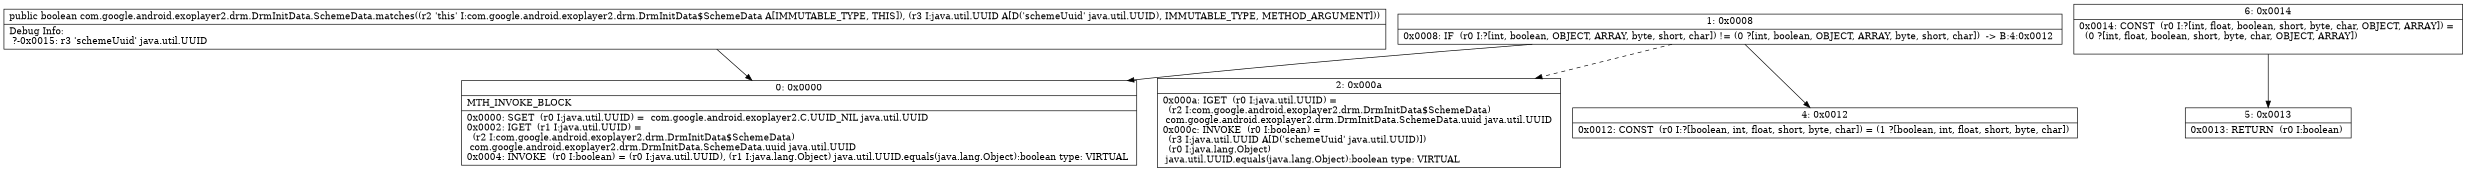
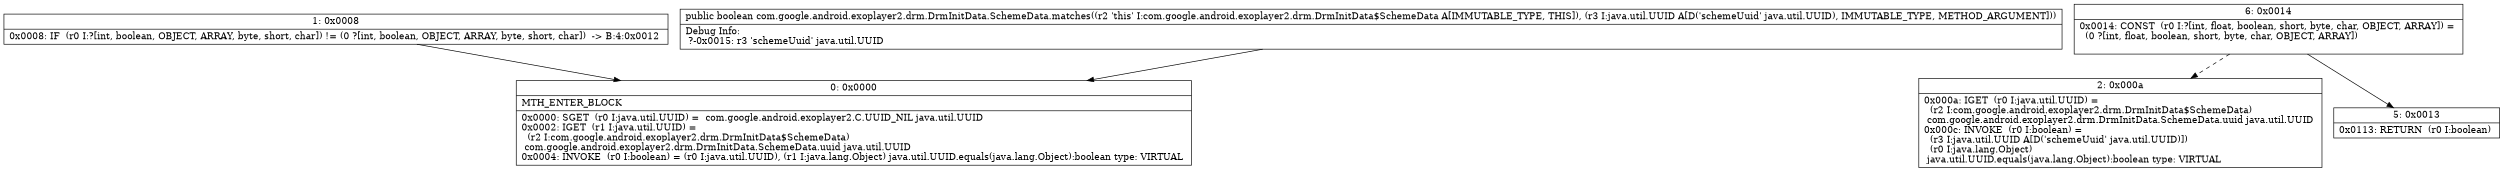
edge "1: 0x0008" -> "2: 0x000a": now "6: 0x0014" -> "2: 0x000a"
node "0: 0x0000": text "MTH_INVOKE_BLOCK" -> "MTH_ENTER_BLOCK"
node "4: 0x0012": removed
node "5: 0x0013": text "0x0013: RETURN  (r0 I:boolean)" -> "0x0113: RETURN  (r0 I:boolean)"
